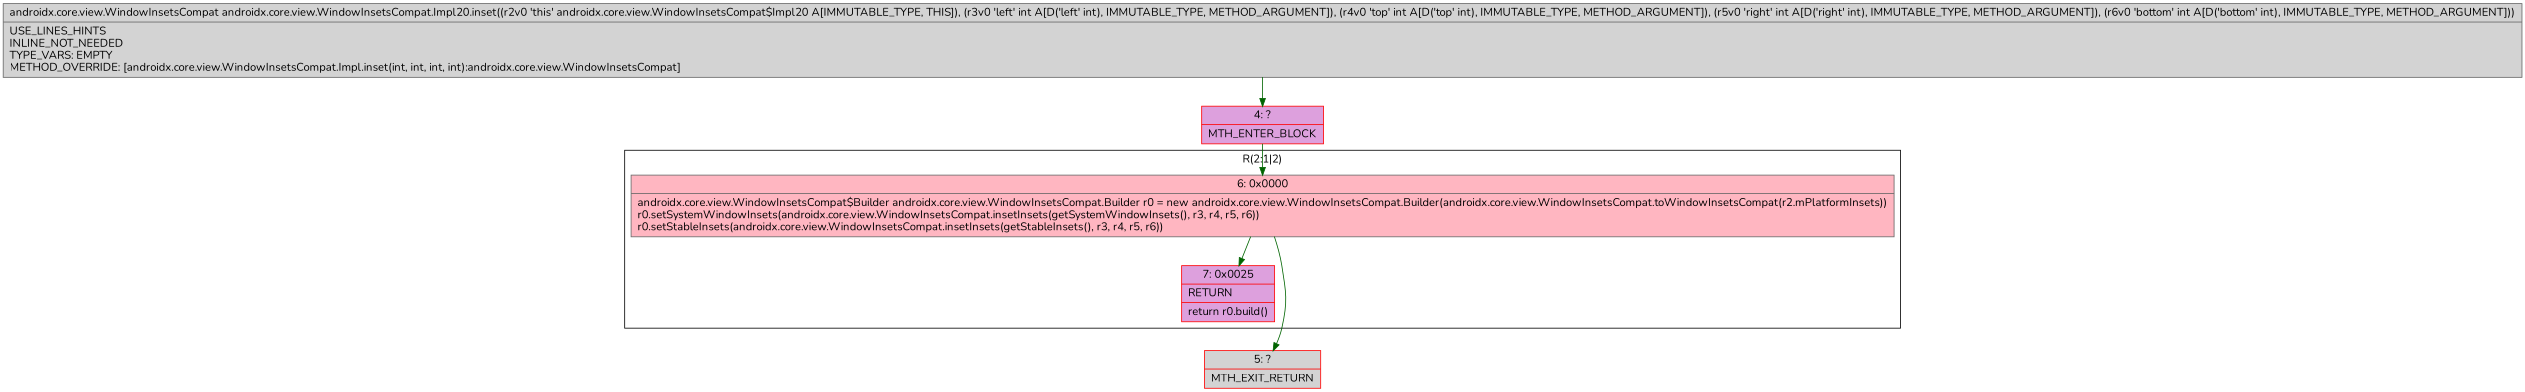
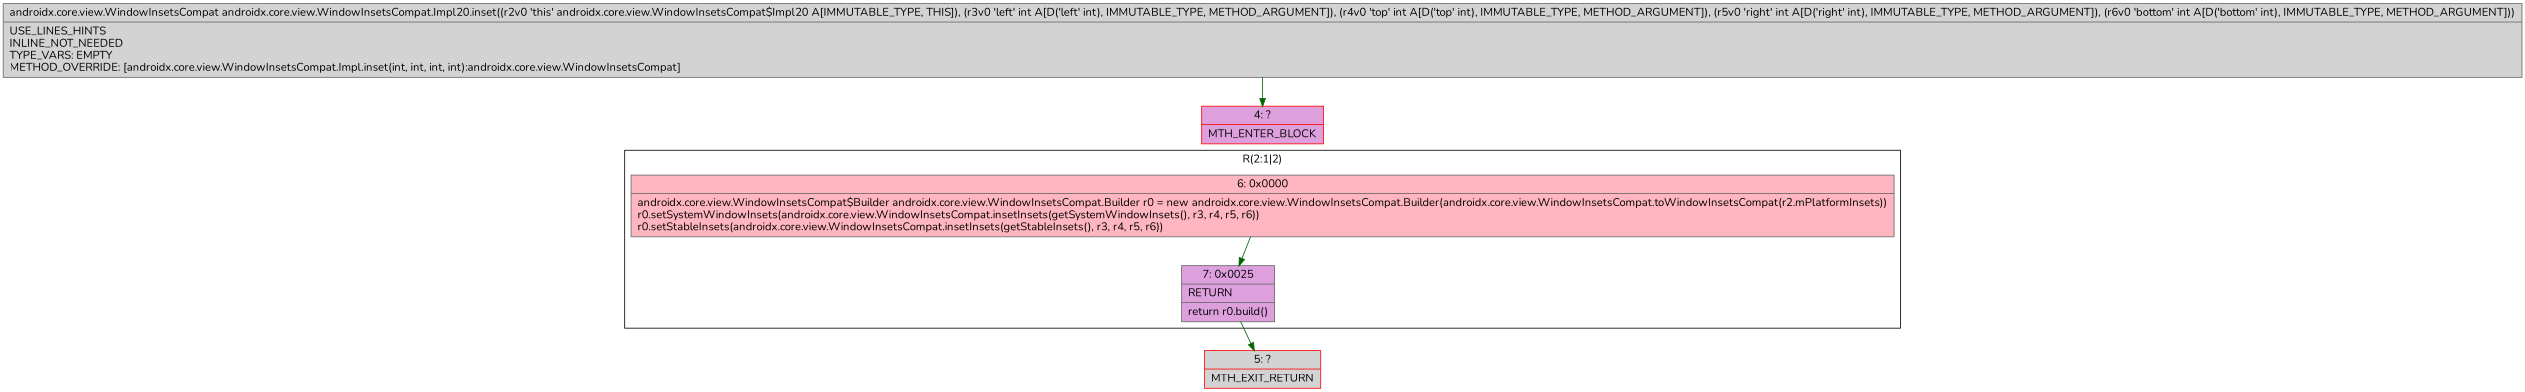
edge "4: ?" -> "6: 0x0000": removed
edge "6: 0x0000" -> "5: ?": now "7: 0x0025" -> "5: ?"
node "7: 0x0025": color red -> gray40
